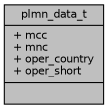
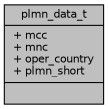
node "plmn_data_t": text "+ oper_short" -> "+ plmn_short"
